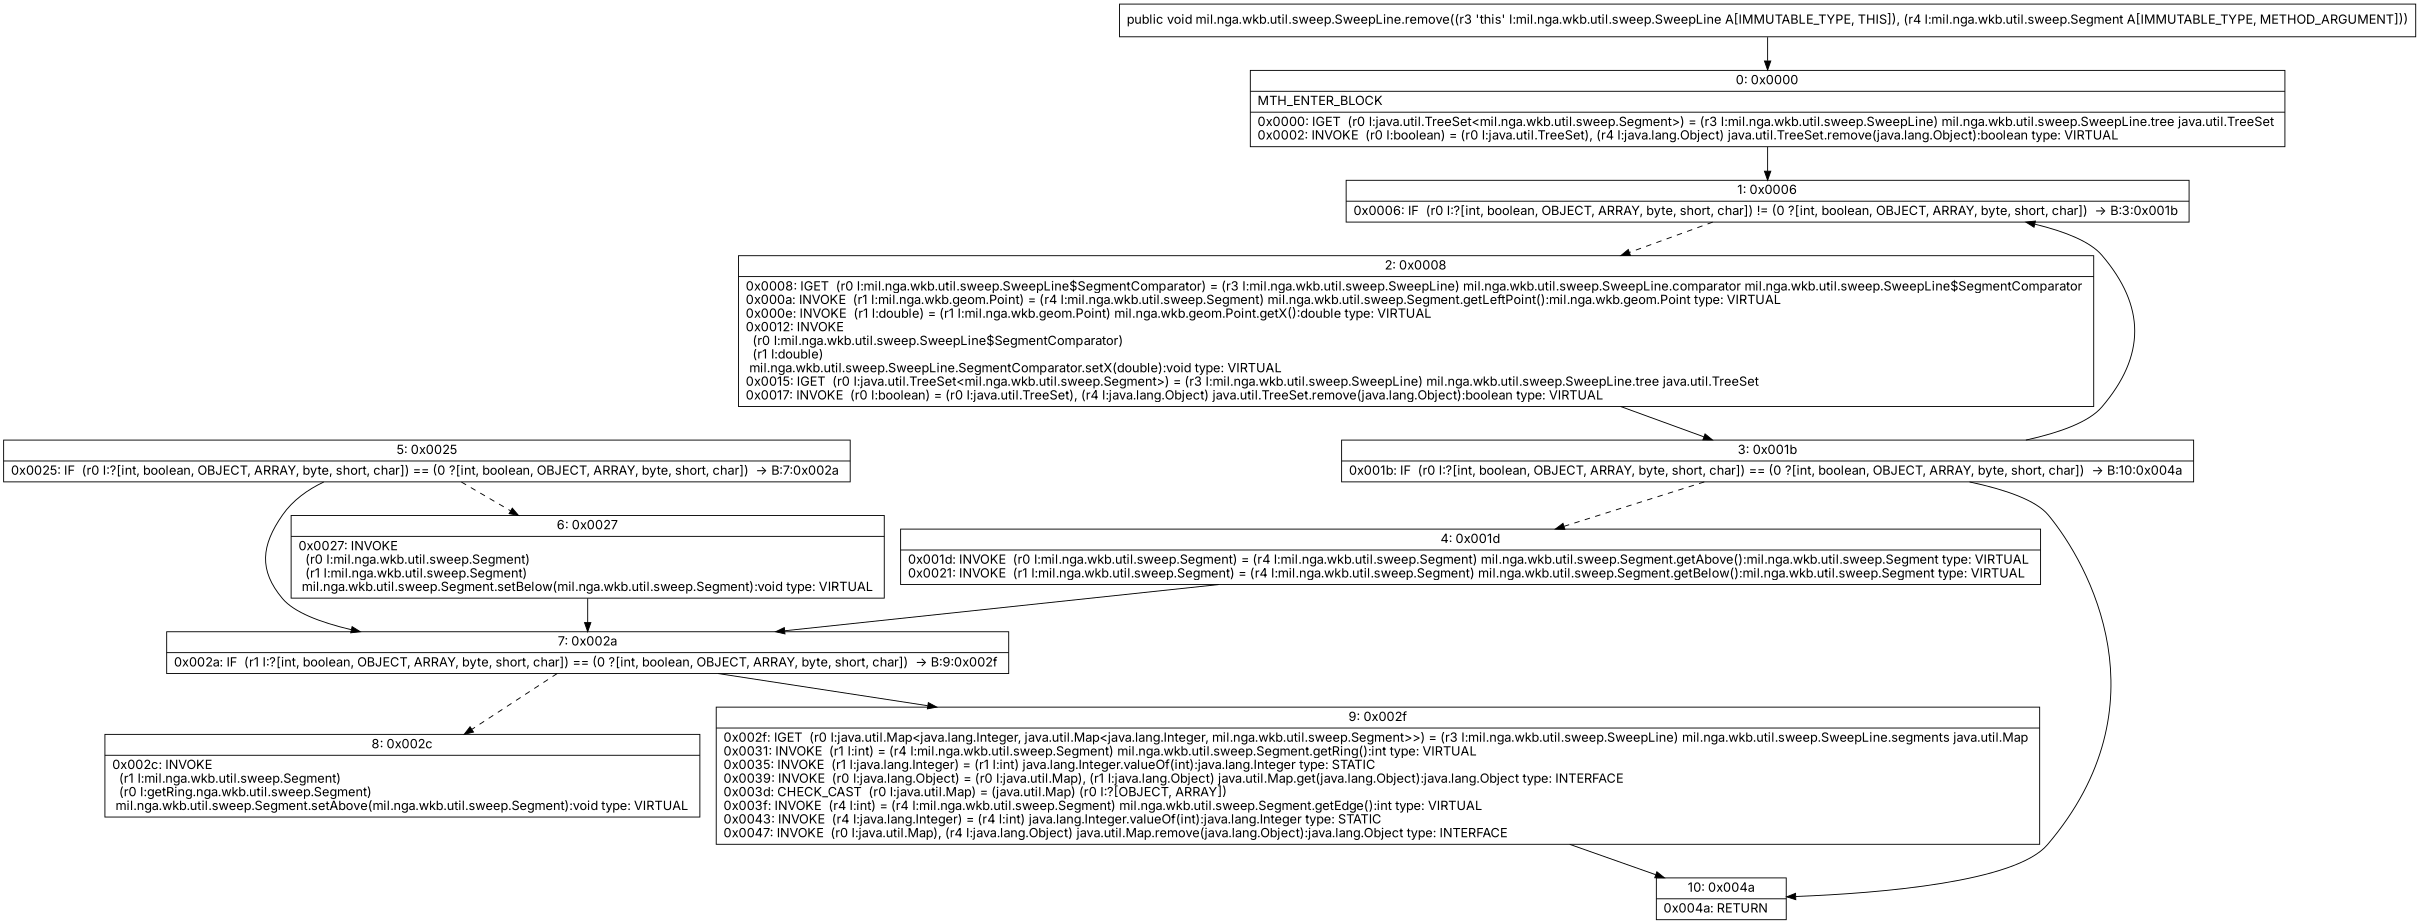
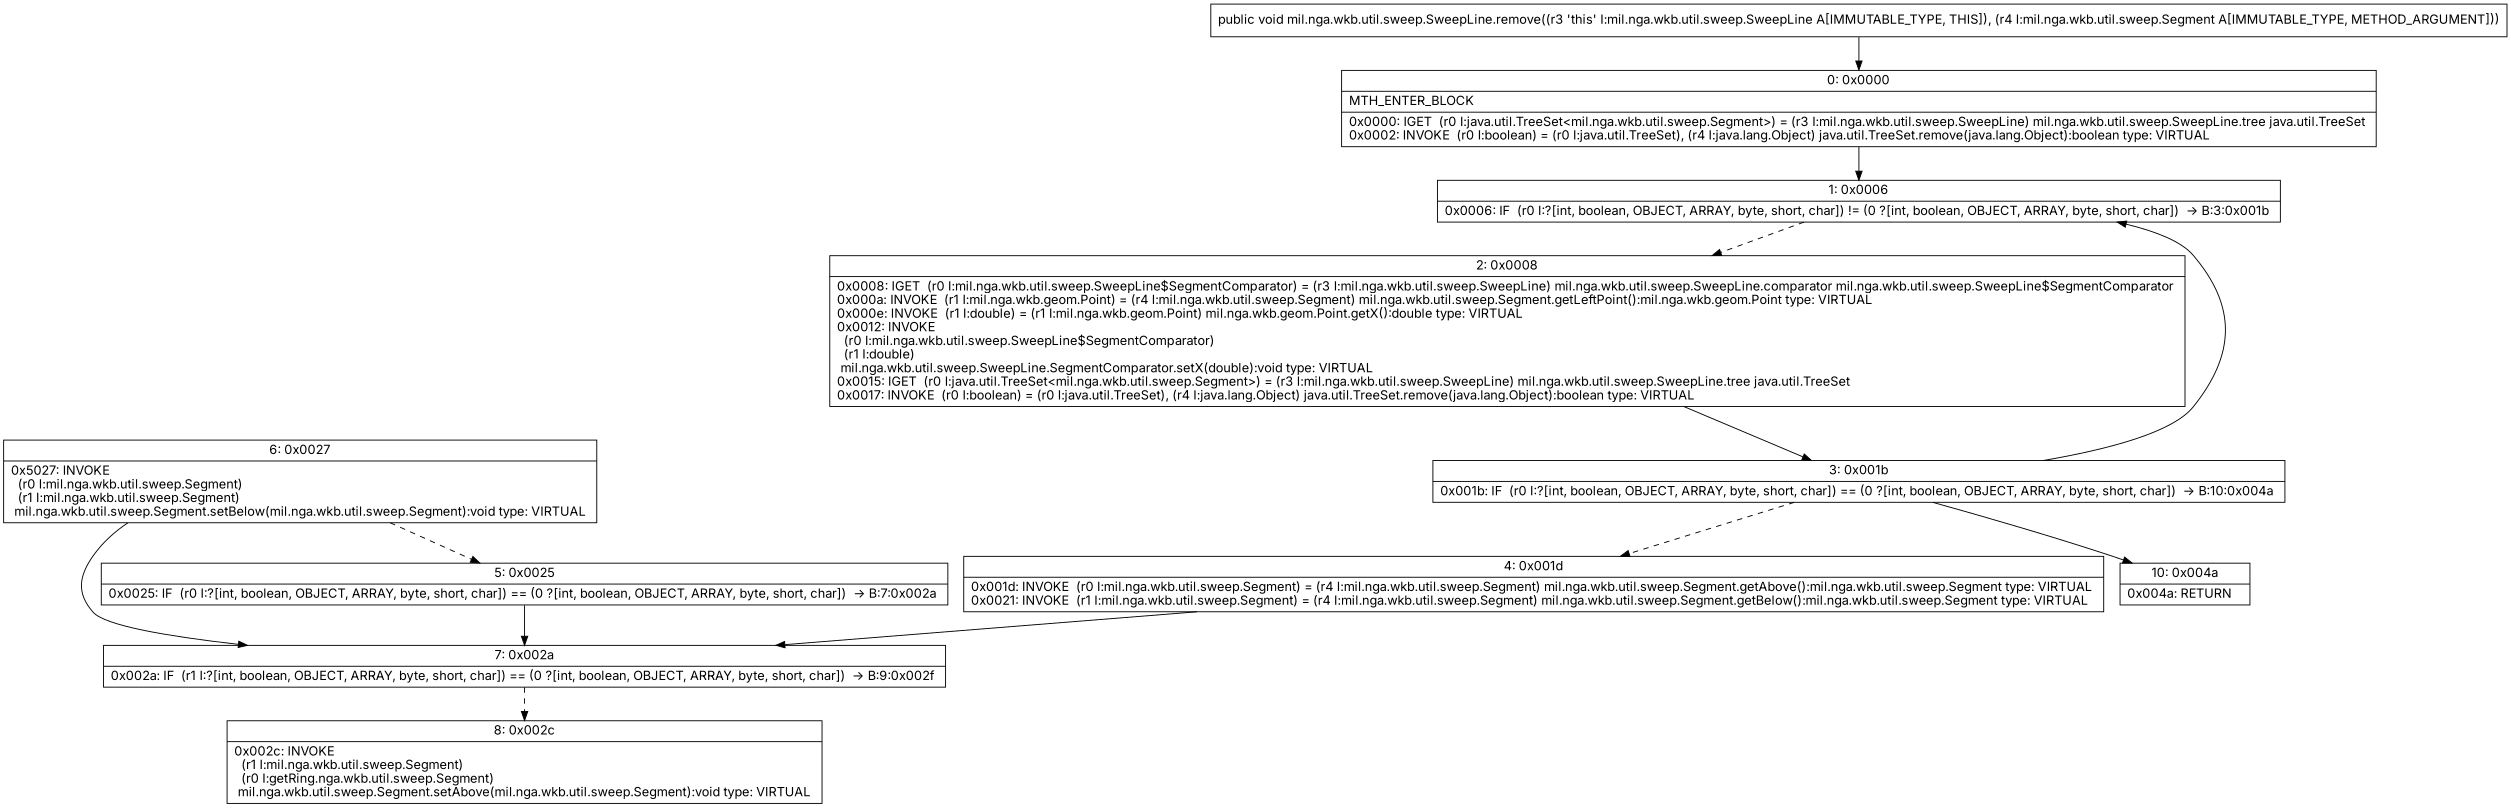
edge "5: 0x0025" -> "6: 0x0027": reversed
node "6: 0x0027": text "0x0027: INVOKE" -> "0x5027: INVOKE"
node "9: 0x002f": removed
